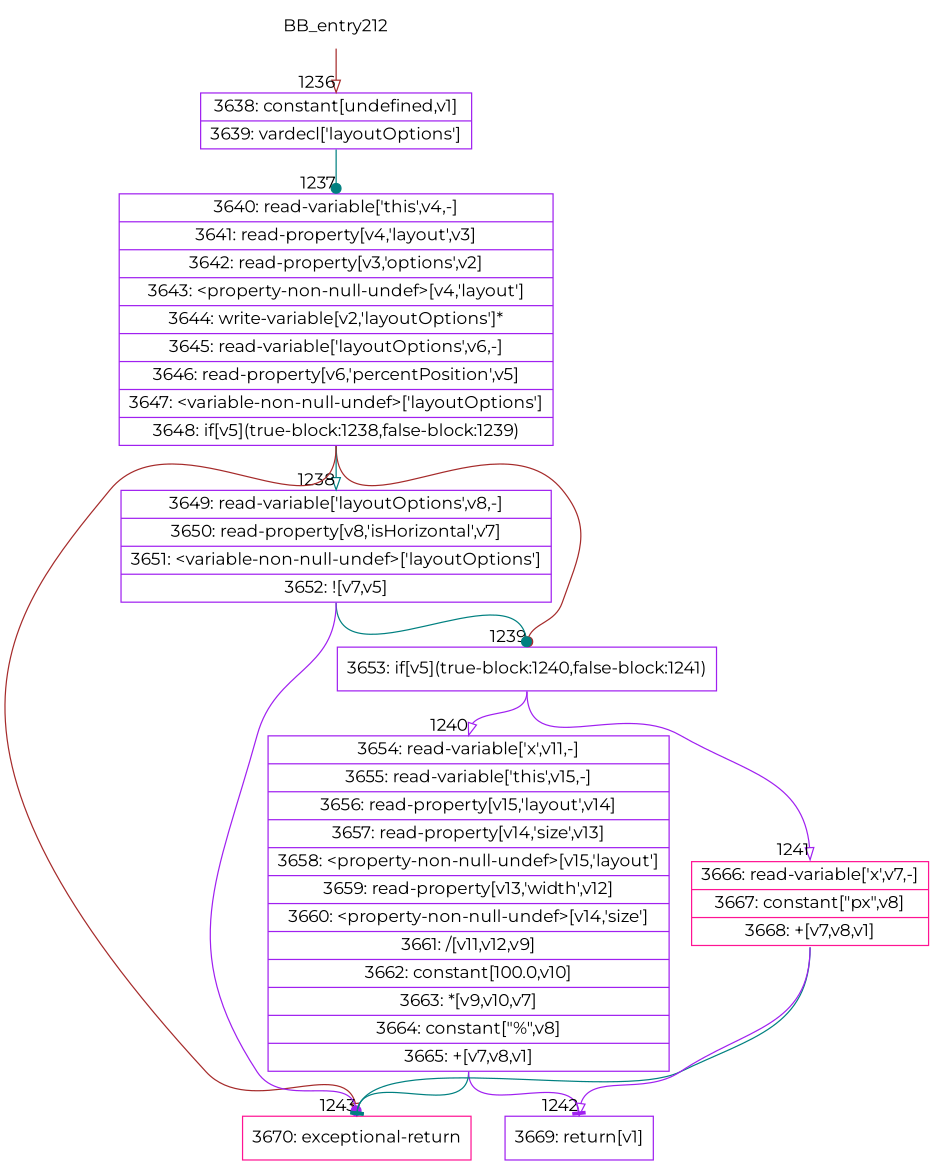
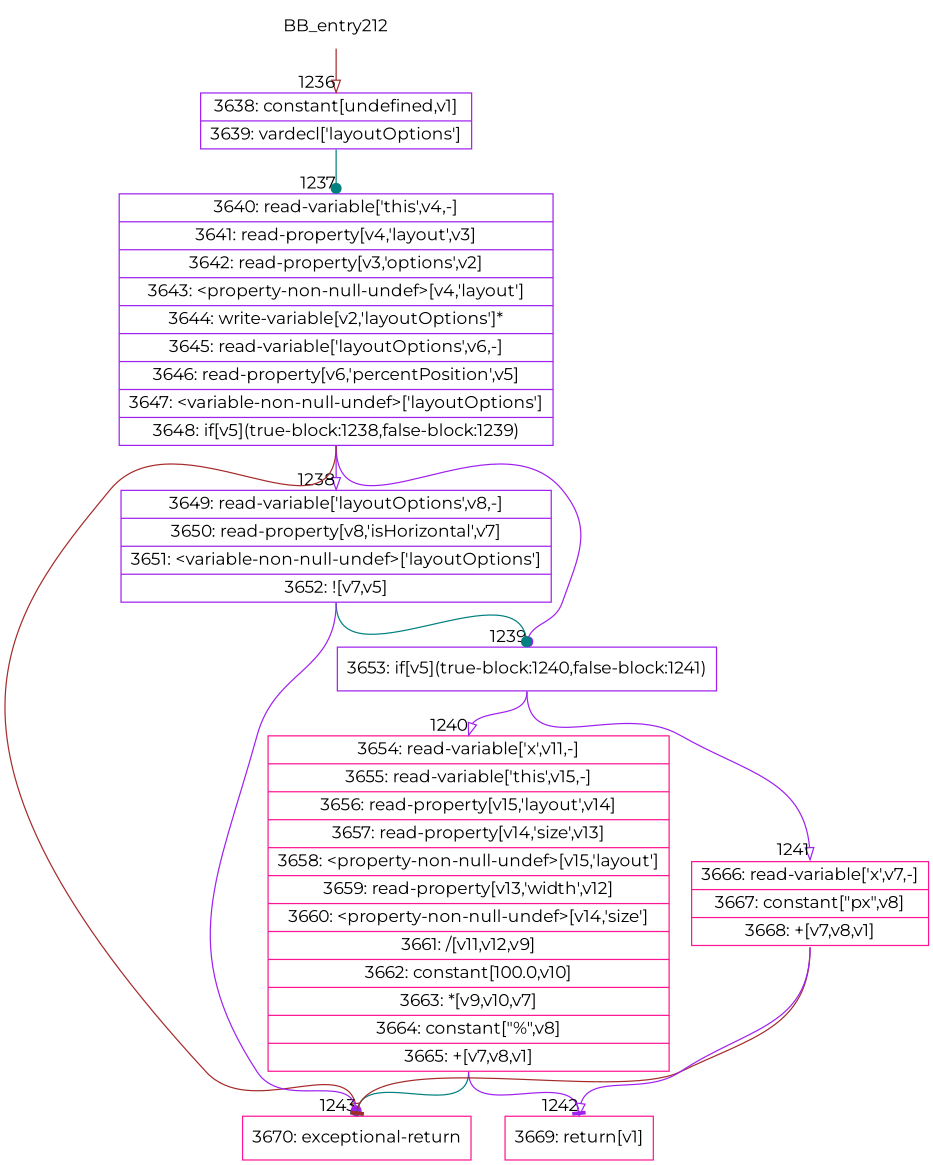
edge "3640: read-variable['this',v4,-]" -> "3649: read-variable['layoutOptions',v8,-]": color teal -> purple
edge "3640: read-variable['this',v4,-]" -> "3653: if[v5](true-block:1240,false-block:1241)": color brown -> purple
node "3654: read-variable['x',v11,-]": color purple -> deeppink
edge "3666: read-variable['x',v7,-]" -> "3670: exceptional-return": color teal -> brown
node "3669: return[v1]": color purple -> deeppink
